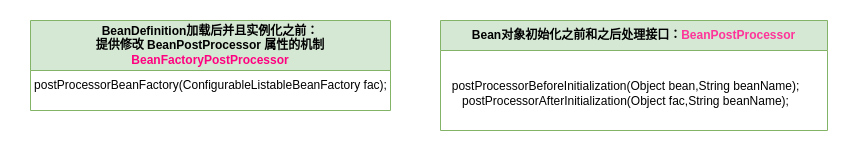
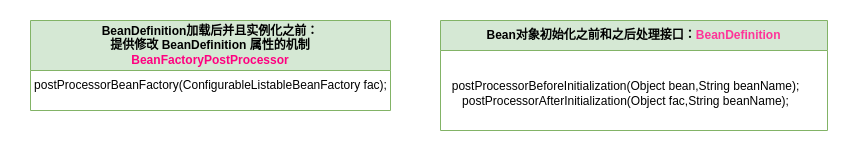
node "Bean对象初始化之前和之后处理接口：BeanPostProcessor": label "Bean对象初始化之前和之后处理接口：BeanPostProcessor" -> "Bean对象初始化之前和之后处理接口：BeanDefinition"
node "BeanDefinition加载后并且实例化之前： 提供修改 BeanPostProcessor 属性的机制 BeanFactoryPostProcessor": label "BeanDefinition加载后并且实例化之前： 提供修改 BeanPostProcessor 属性的机制 BeanFactoryPostProcessor" -> "BeanDefinition加载后并且实例化之前： 提供修改 BeanDefinition 属性的机制 BeanFactoryPostProcessor"
